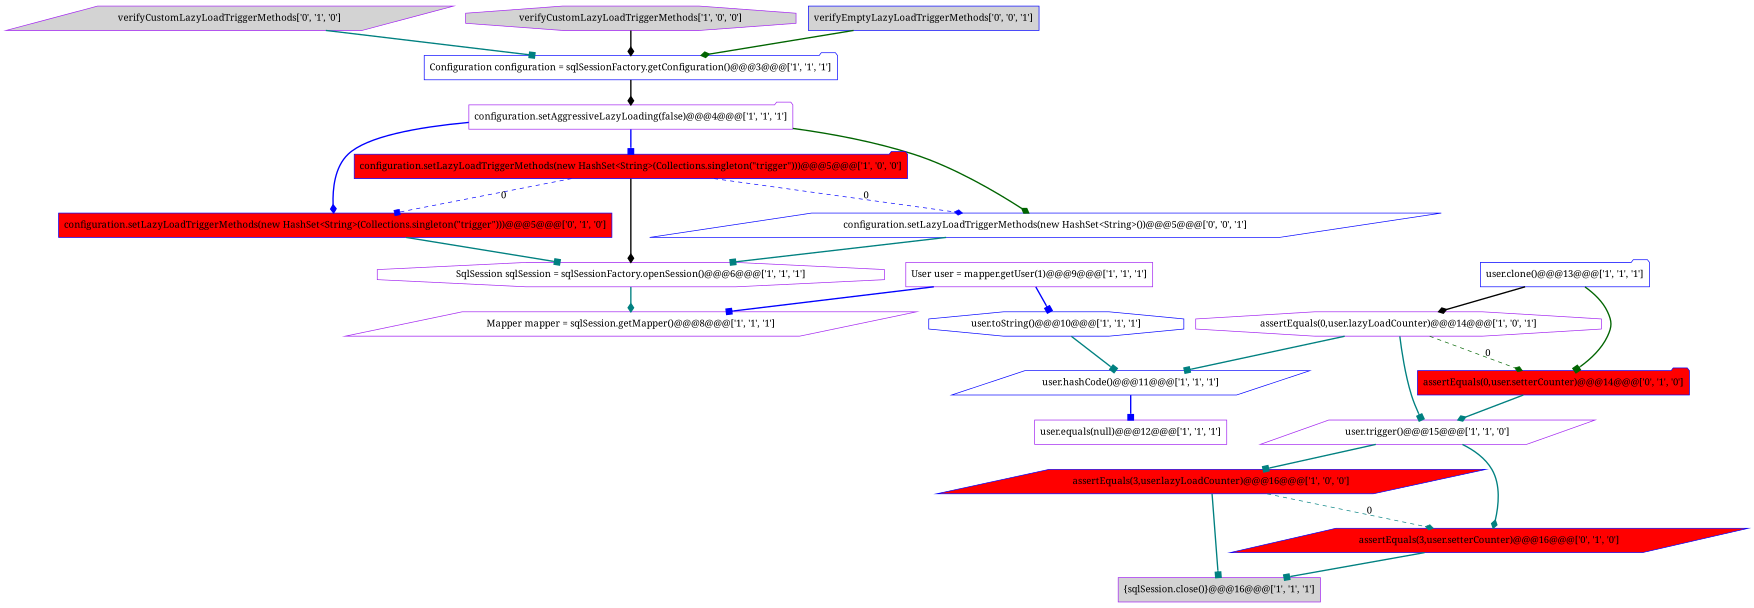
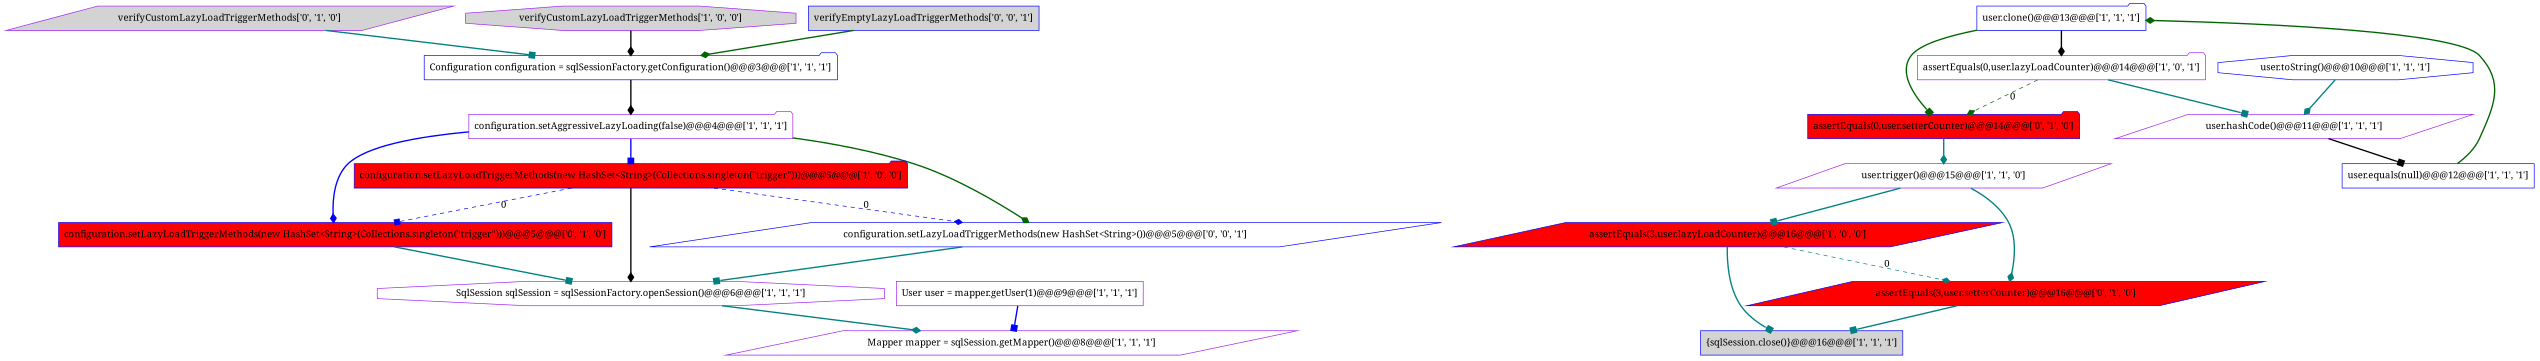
edge "user.equals(null)@@@12@@@['1', '1', '1']" -> "user.clone()@@@13@@@['1', '1', '1']": added
edge "User user = mapper.getUser(1)@@@9@@@['1', '1', '1']" -> "user.toString()@@@10@@@['1', '1', '1']": removed
node "assertEquals(0,user.lazyLoadCounter)@@@14@@@['1', '0', '1']": shape octagon -> folder
edge "user.toString()@@@10@@@['1', '1', '1']" -> "user.hashCode()@@@11@@@['1', '1', '1']": arrowhead box -> diamond
edge "assertEquals(0,user.lazyLoadCounter)@@@14@@@['1', '0', '1']" -> "user.trigger()@@@15@@@['1', '1', '0']": removed
node "user.hashCode()@@@11@@@['1', '1', '1']": color blue -> purple
edge "user.hashCode()@@@11@@@['1', '1', '1']" -> "user.equals(null)@@@12@@@['1', '1', '1']": color blue -> black
node "user.equals(null)@@@12@@@['1', '1', '1']": color purple -> blue
node "{sqlSession.close()}@@@16@@@['1', '1', '1']": color purple -> blue
